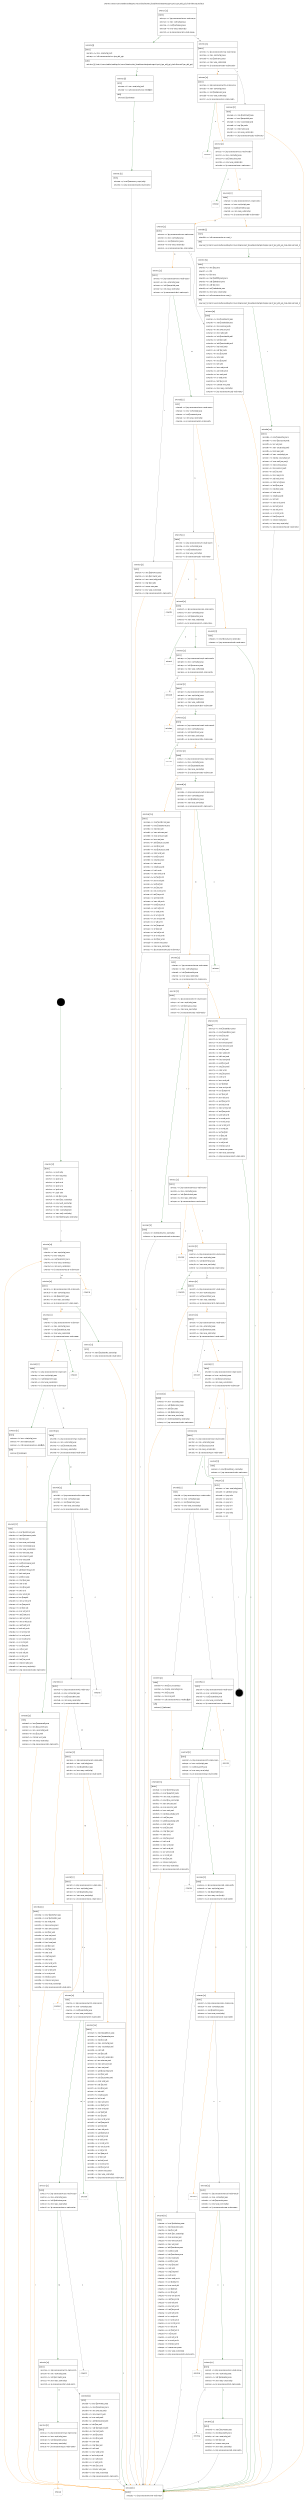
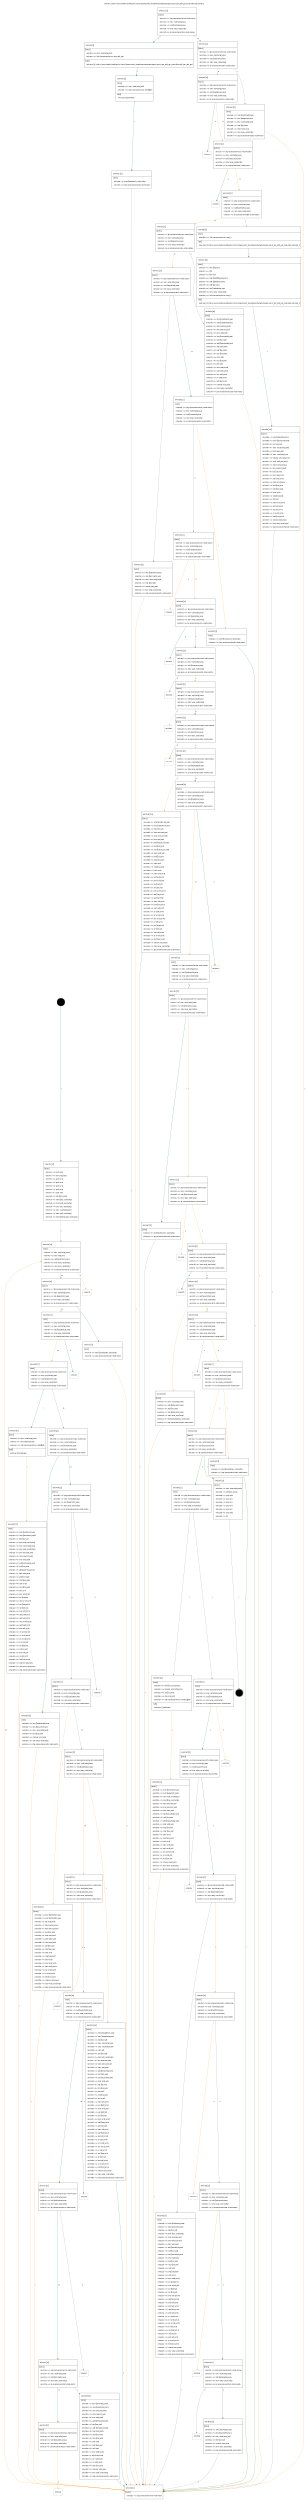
node "0x401c23 [134]": removed
